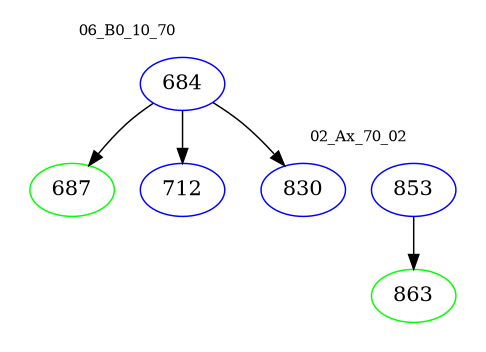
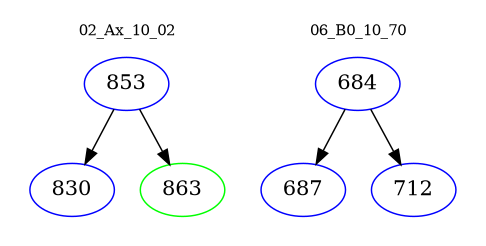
edge "684" -> "830": now "853" -> "830"
cluster "02_Ax_70_02": label "02_Ax_70_02" -> "02_Ax_10_02"
node "687": color green -> blue
